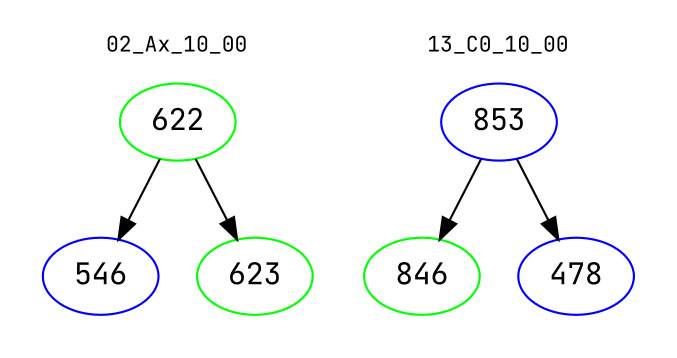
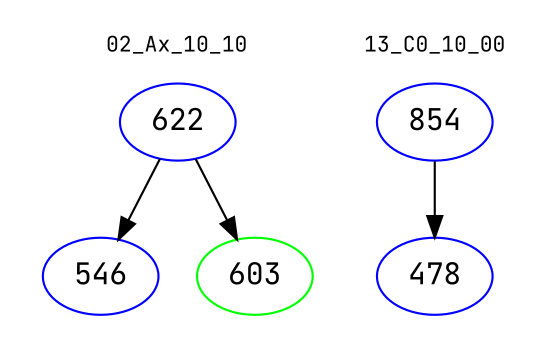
cluster "02_Ax_10_00": label "02_Ax_10_00" -> "02_Ax_10_10"
node "622": color green -> blue
node "853": label "853" -> "854"
node "623": label "623" -> "603"
node "846": removed
